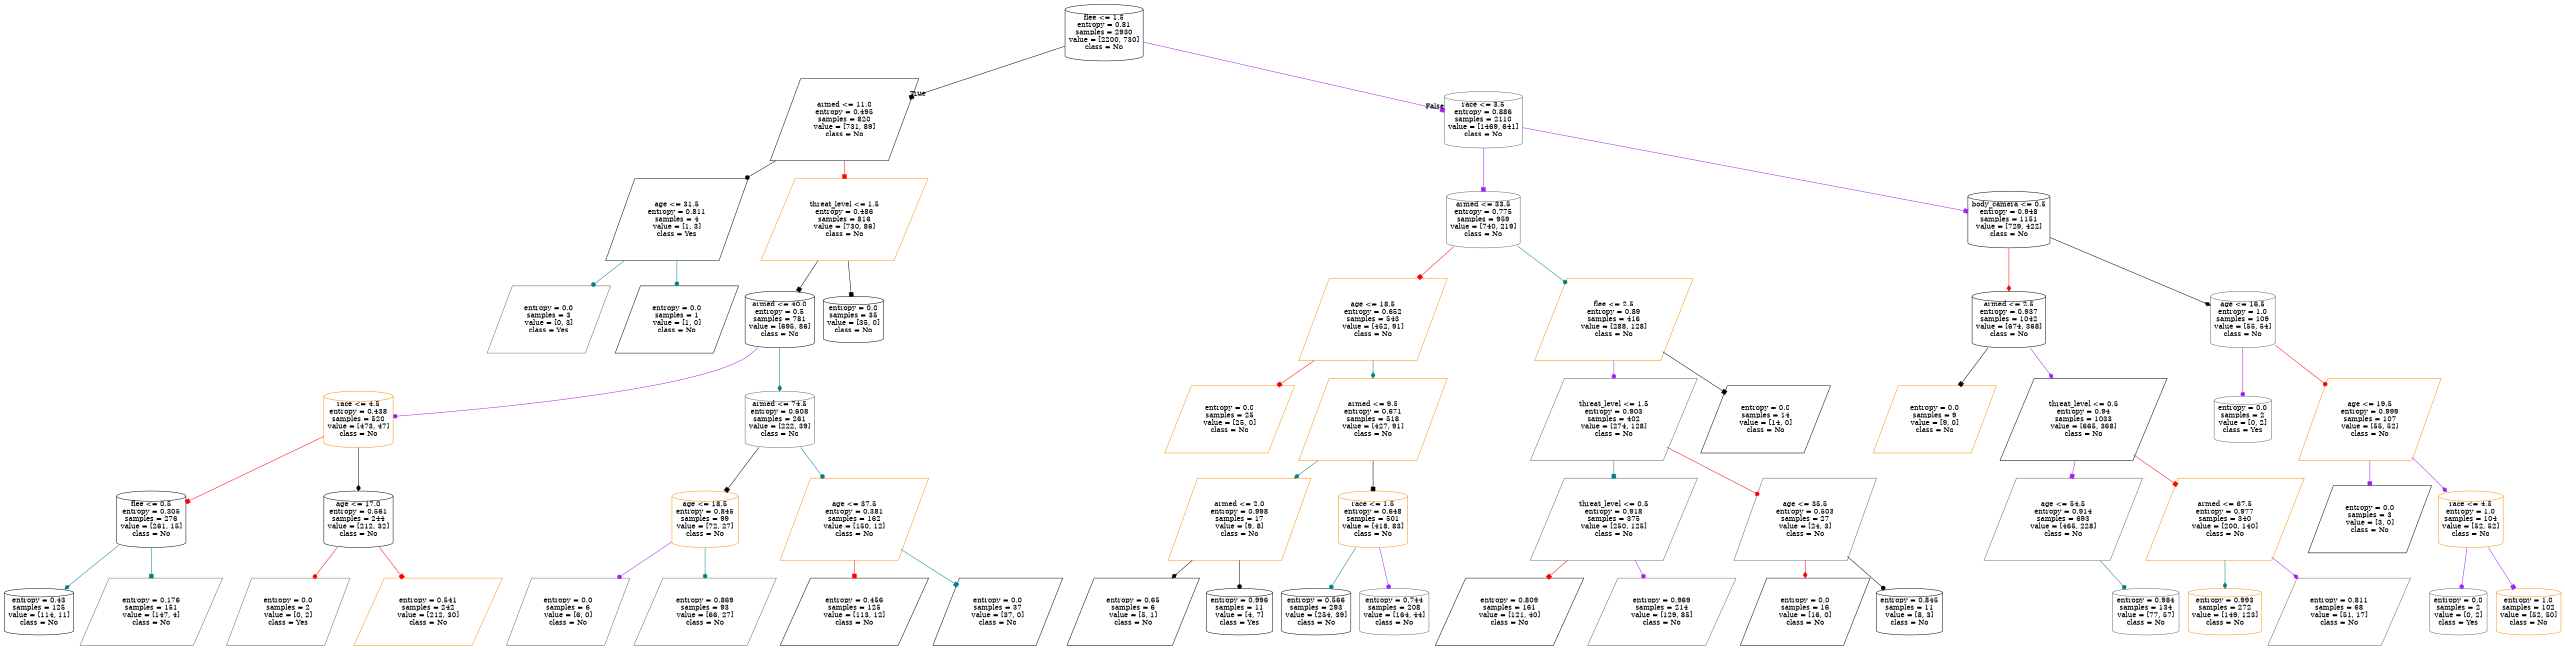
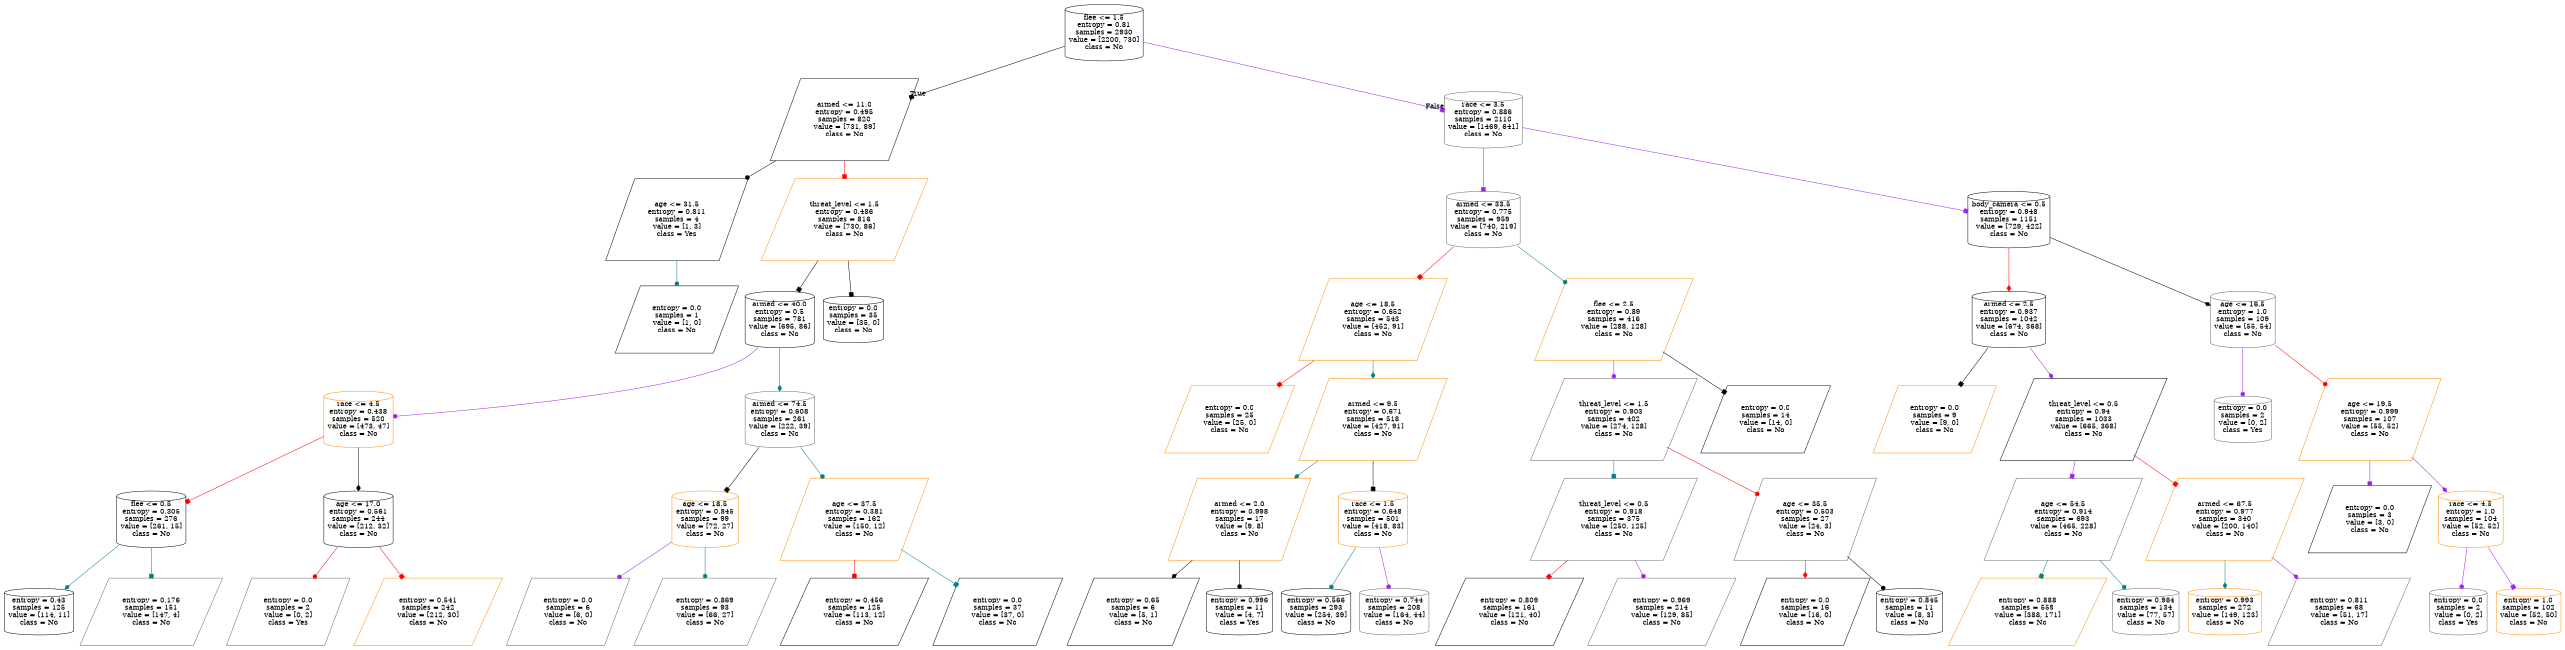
node "entropy = 0.0 samples = 3 value = [0, 3] class = Yes": removed
node "entropy = 0.888 samples = 559 value = [388, 171] class = No": added
